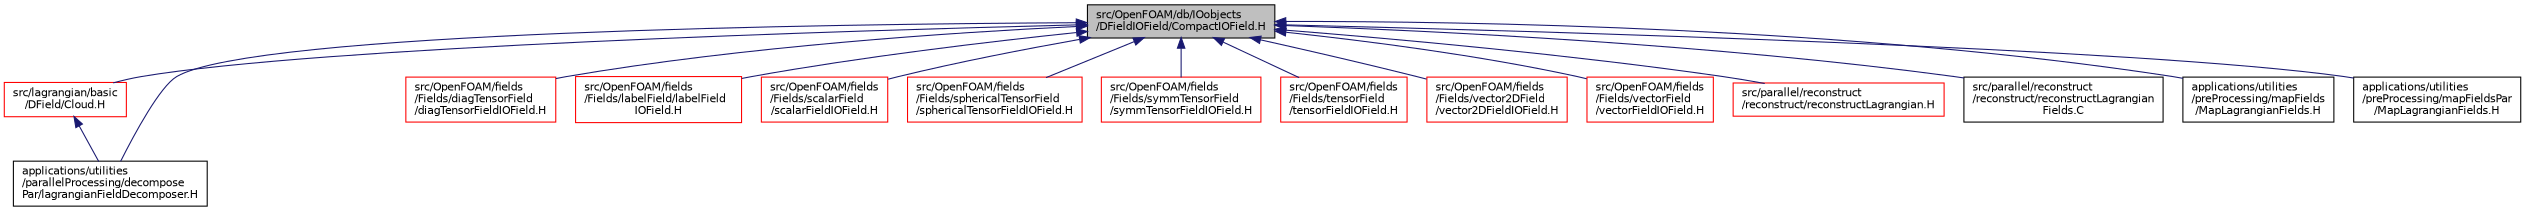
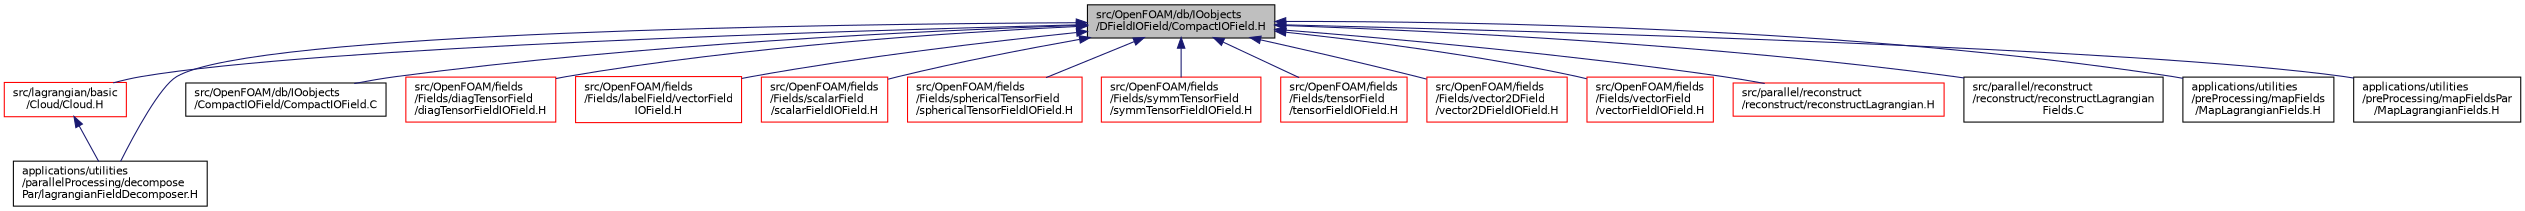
node "src/lagrangian/basic /DField/Cloud.H": label "src/lagrangian/basic /DField/Cloud.H" -> "src/lagrangian/basic /Cloud/Cloud.H"
node "src/OpenFOAM/db/IOobjects /CompactIOField/CompactIOField.C": added
node "src/OpenFOAM/fields /Fields/labelField/labelField IOField.H": label "src/OpenFOAM/fields /Fields/labelField/labelField IOField.H" -> "src/OpenFOAM/fields /Fields/labelField/vectorField IOField.H"
